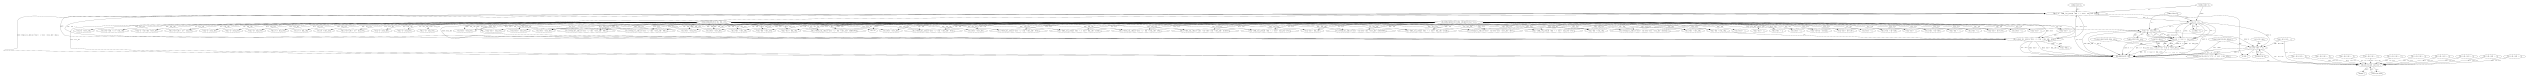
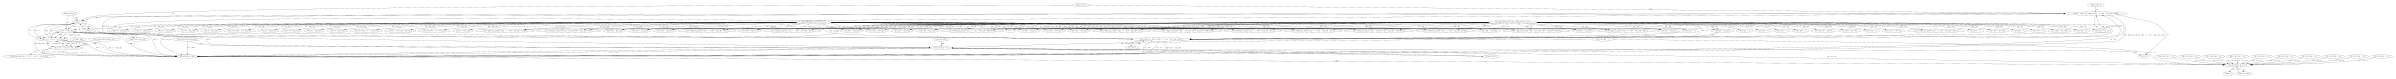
edge "(MethodParameterIn,int buf_len)" -> "(Call,read_i64_leb128 (buf + 1, buf + buf_len, &val))": removed, label "DDG: buf_len"
